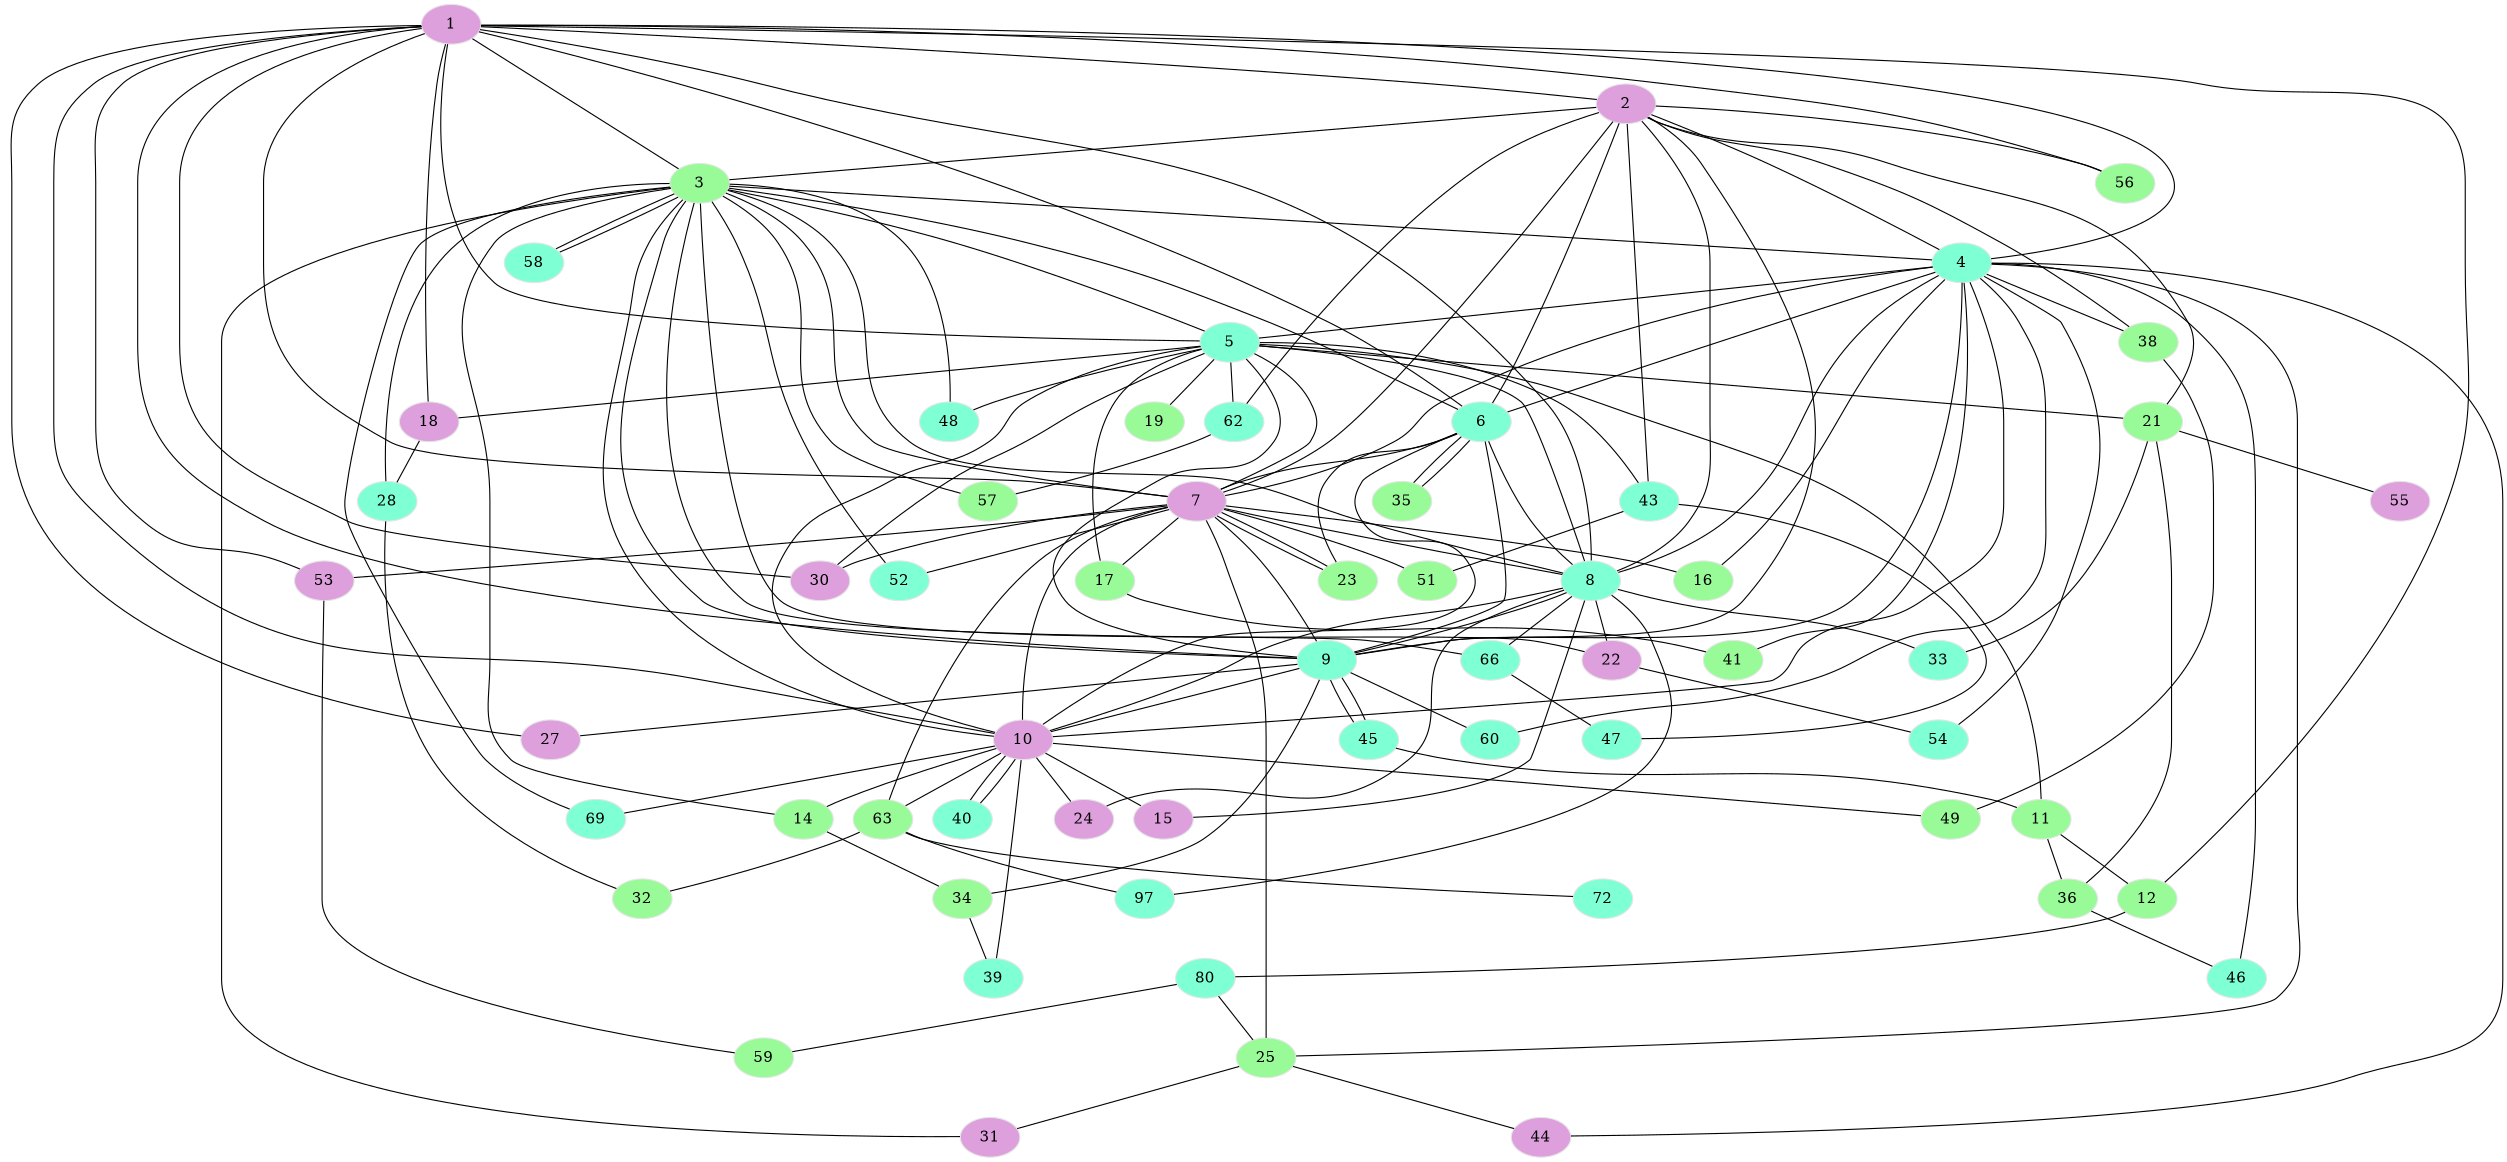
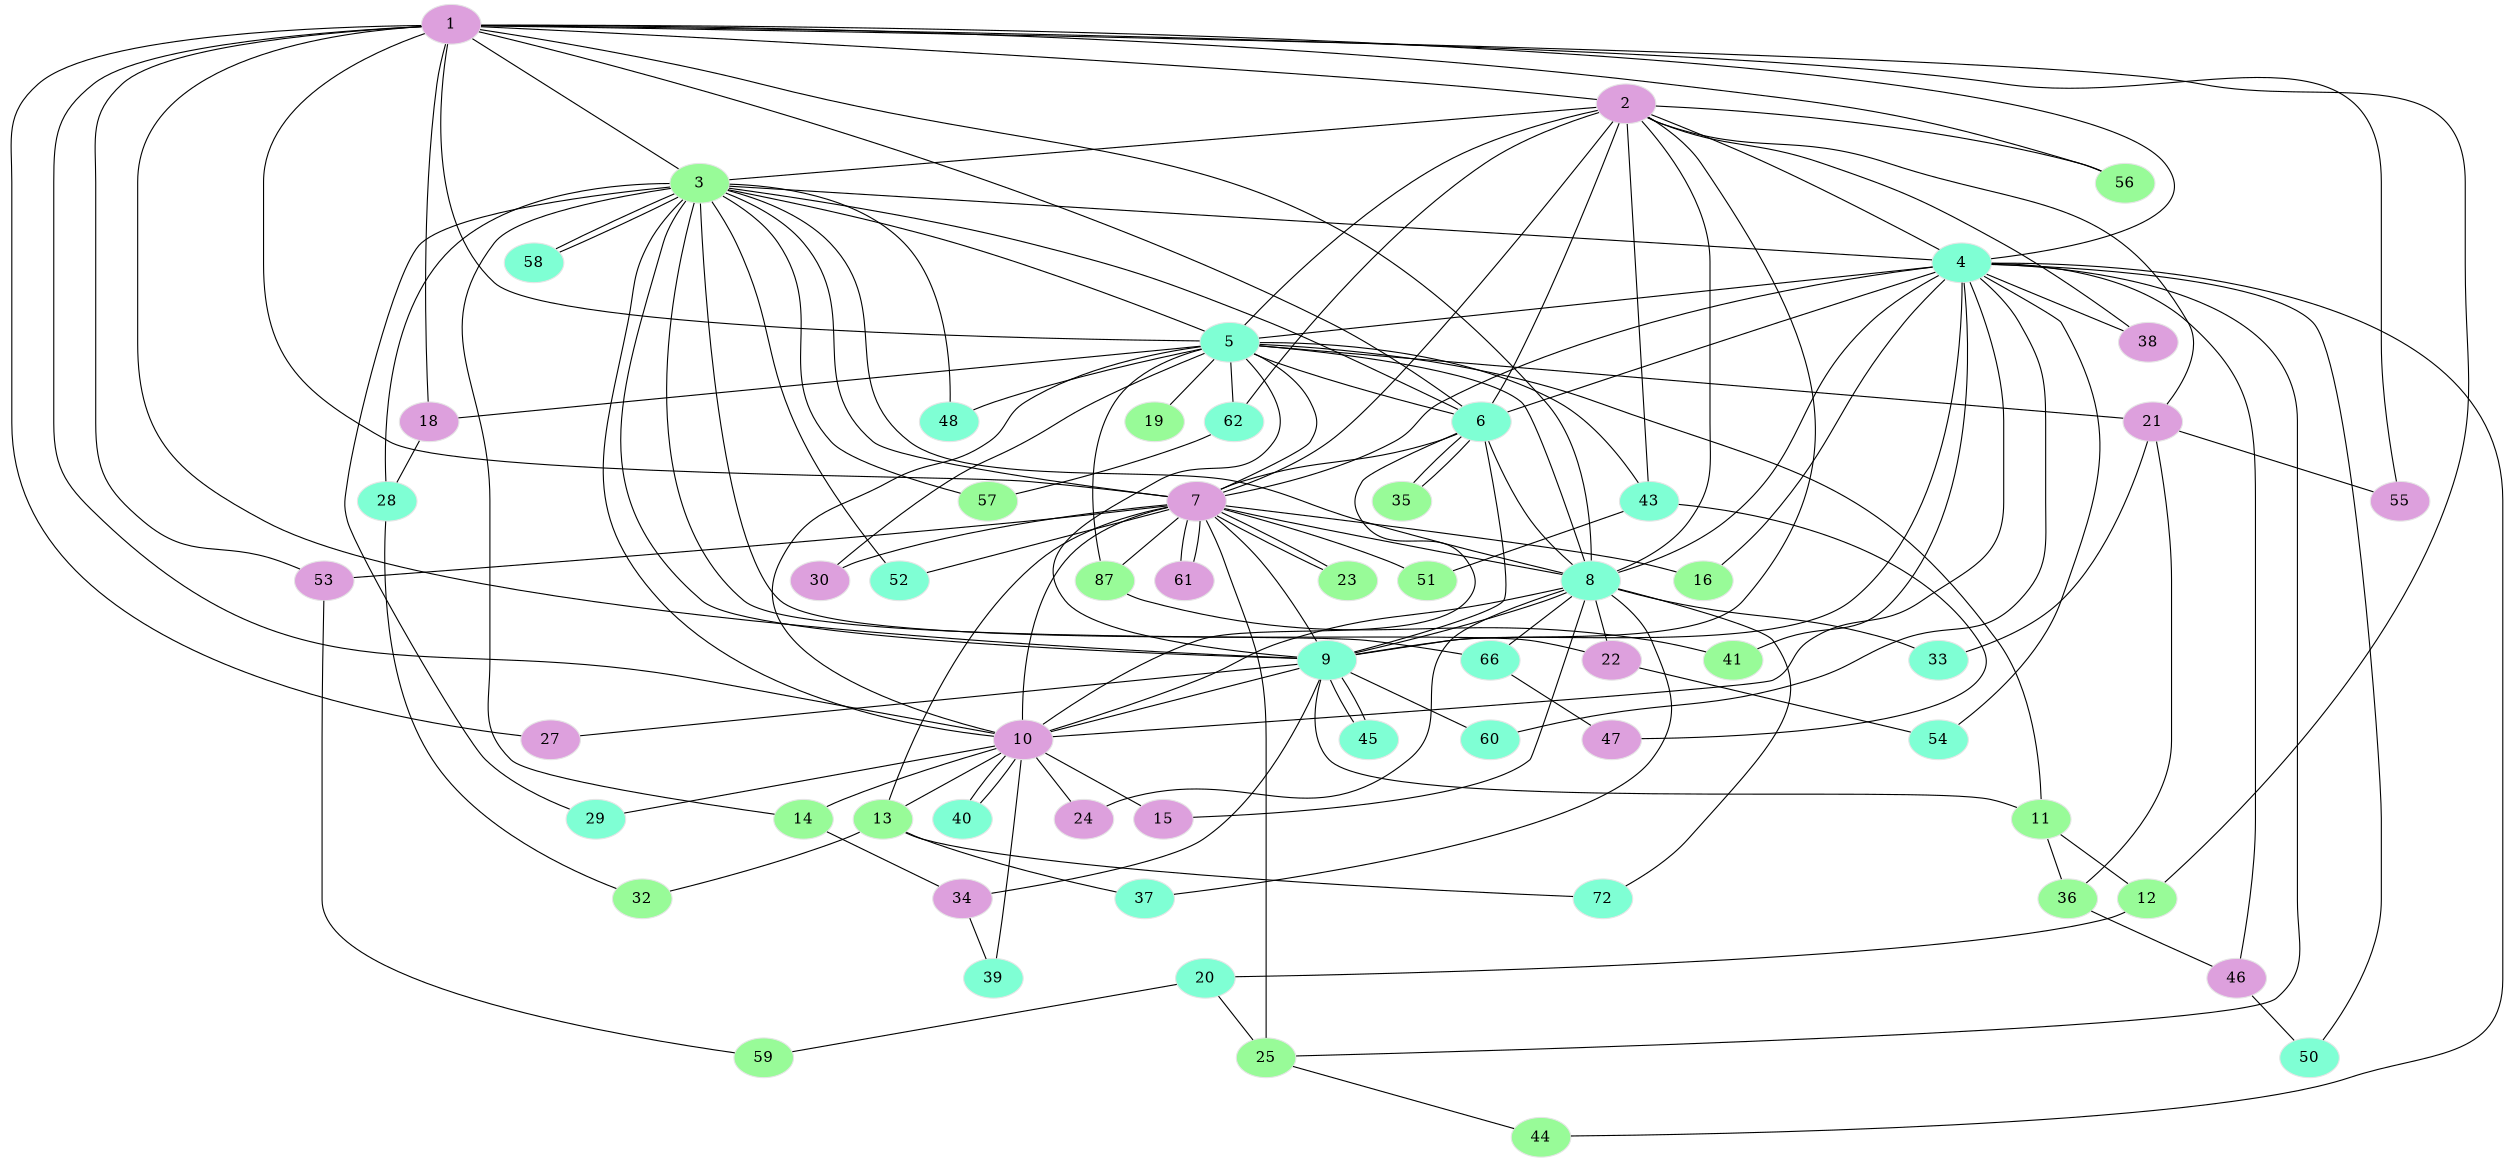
edge "2" -- "5": added
node "38": fillcolor palegreen -> plum
node "21": fillcolor palegreen -> plum
edge "1" -- "30": now "1" -- "55"
edge "6" -- "23": now "6" -- "5"
node "17": label "17" -> "87"
node "61": added
edge "8" -- "72": added
node "47": fillcolor aquamarine -> plum
edge "45" -- "11": now "9" -- "11"
node "69": label "69" -> "29"
node "63": label "63" -> "13"
node "49": removed
node "34": fillcolor palegreen -> plum
node "97": label "97" -> "37"
node "80": label "80" -> "20"
node "46": fillcolor aquamarine -> plum
node "50": added
node "31": removed
node "44": fillcolor plum -> palegreen
